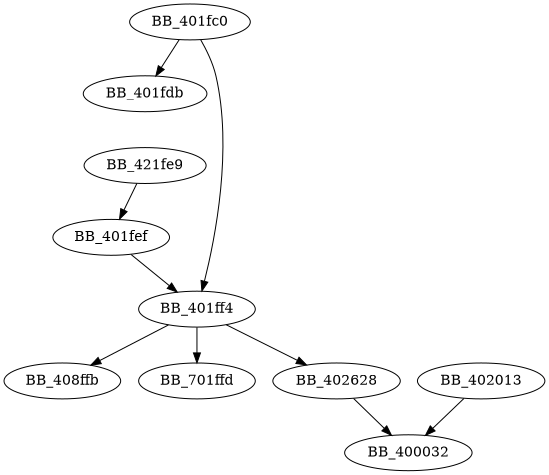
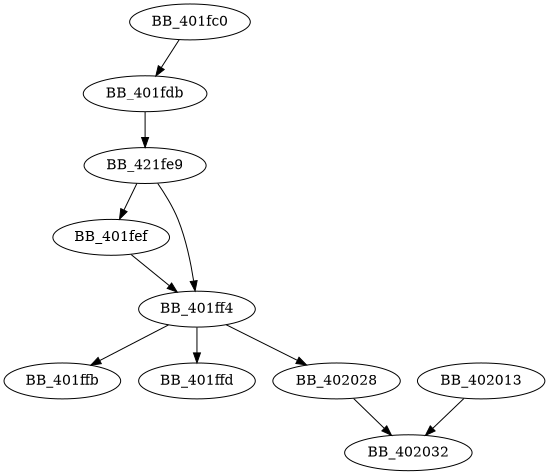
edge "BB_401fdb" -> "BB_421fe9": added
edge "BB_401fc0" -> "BB_401ff4": now "BB_421fe9" -> "BB_401ff4"
node "BB_408ffb": label "BB_408ffb" -> "BB_401ffb"
node "BB_701ffd": label "BB_701ffd" -> "BB_401ffd"
node "BB_402628": label "BB_402628" -> "BB_402028"
node "BB_400032": label "BB_400032" -> "BB_402032"
